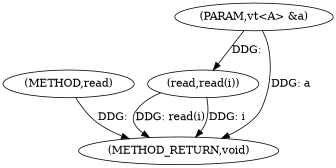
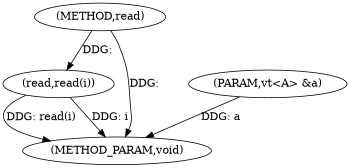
edge "(PARAM,vt<A> &a)" -> "(read,read(i))": now "(METHOD,read)" -> "(read,read(i))"
node "(METHOD_RETURN,void)": label "(METHOD_RETURN,void)" -> "(METHOD_PARAM,void)"
